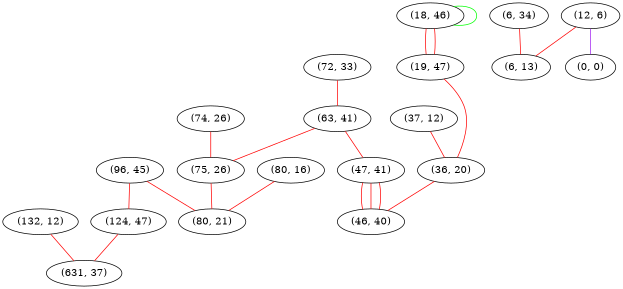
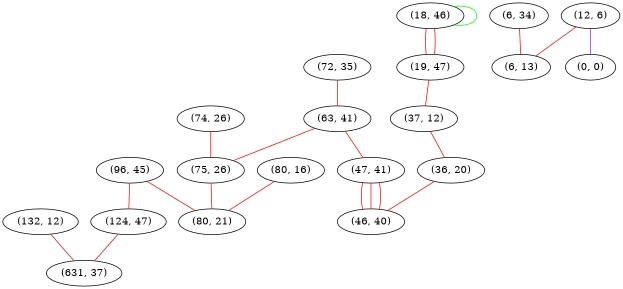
node "(72, 33)": label "(72, 33)" -> "(72, 35)"
edge "(19, 47)" -- "(36, 20)": now "(19, 47)" -- "(37, 12)"
